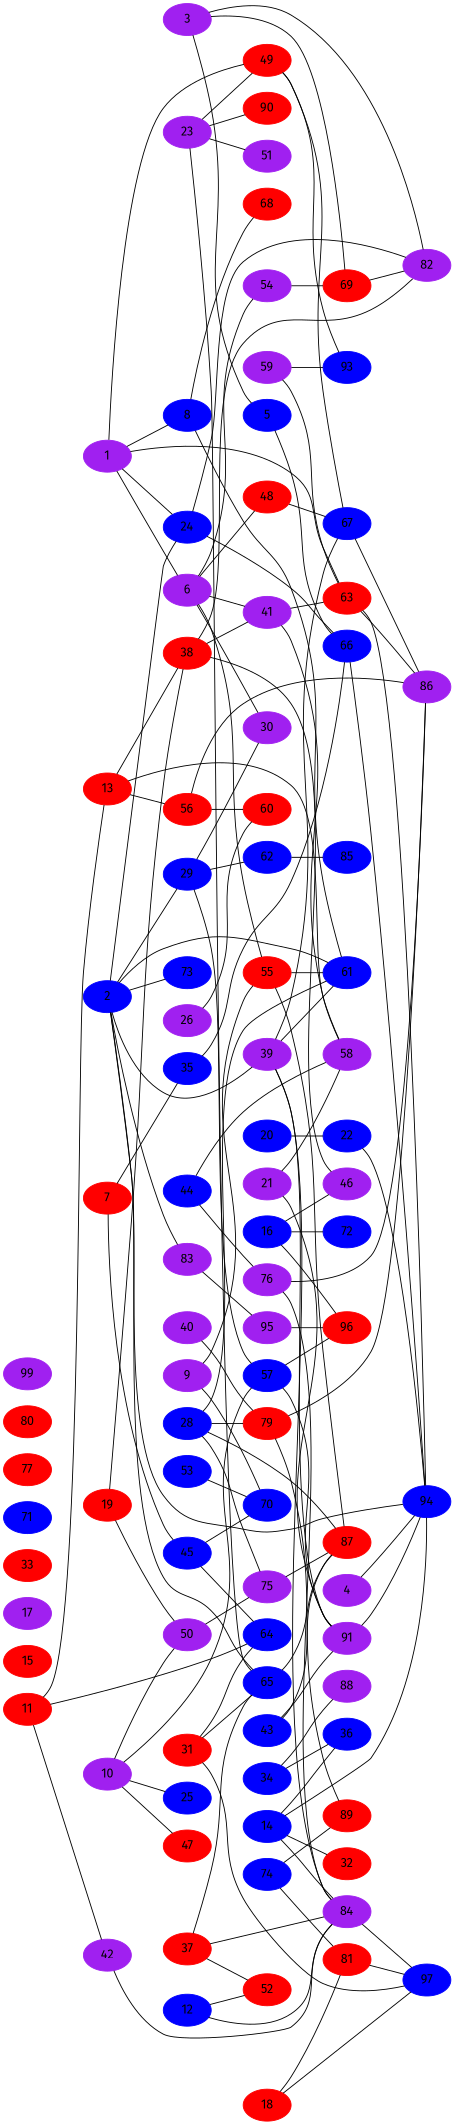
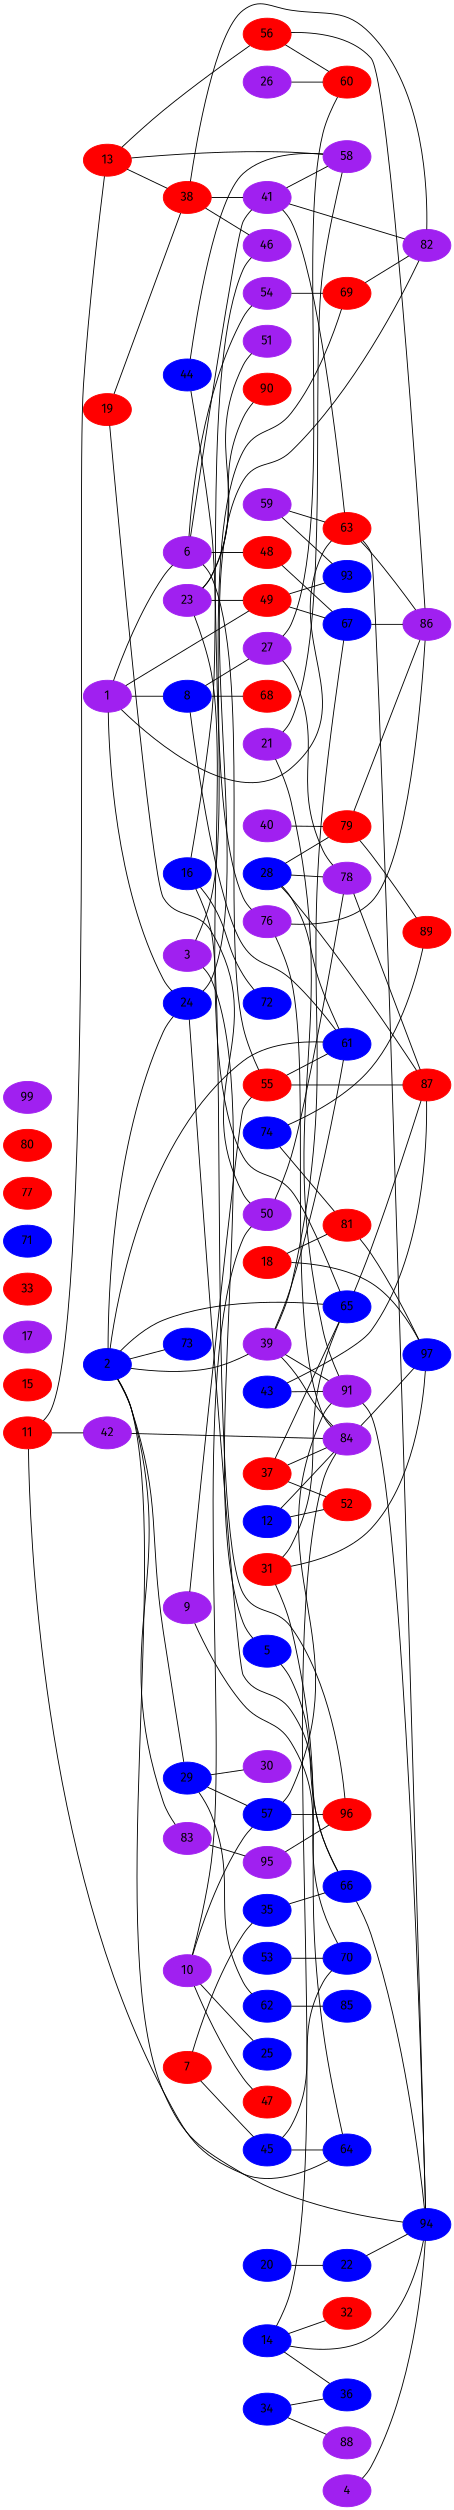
edge "3" -- "82": now "41" -- "82"
node "27": added
edge "6" -- "30": removed
node "75": label "75" -> "78"
